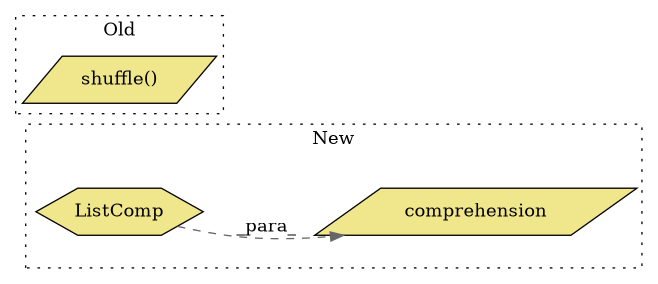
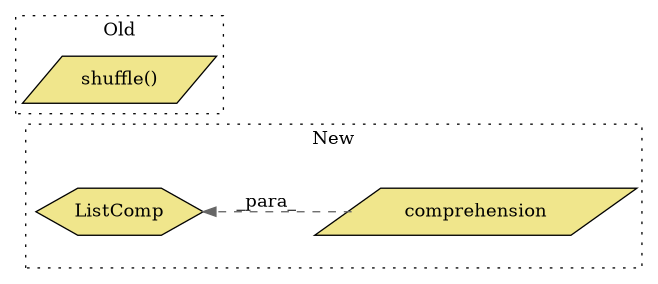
edge "ListComp" -> "comprehension": reversed
